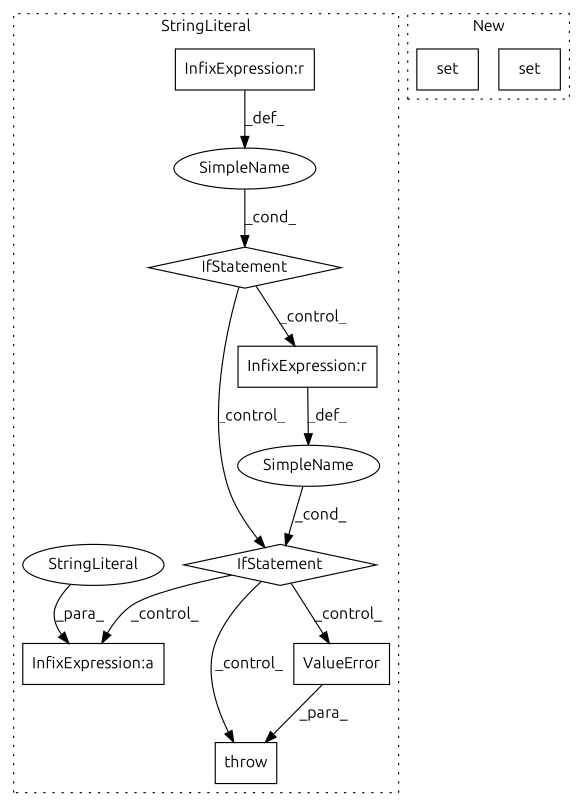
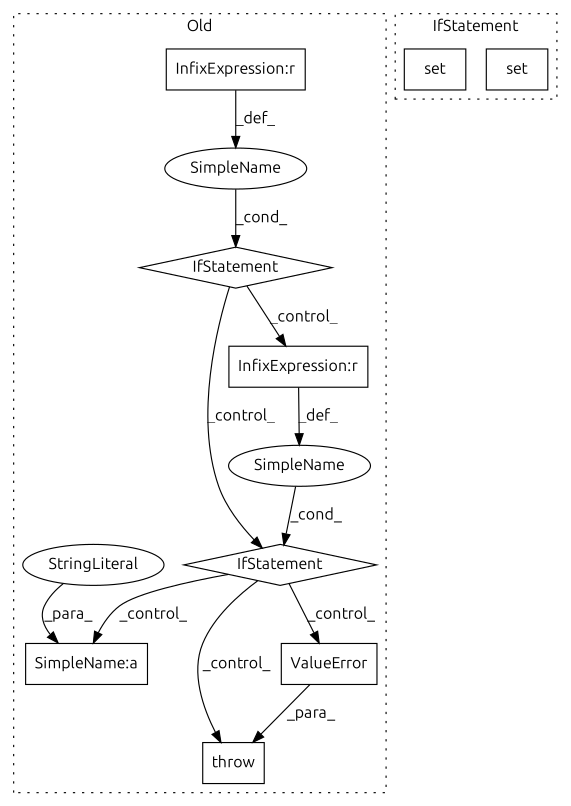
cluster "StringLiteral": label "StringLiteral" -> "Old"
cluster "New": label "New" -> "IfStatement"
node "InfixExpression:a": label "InfixExpression:a" -> "SimpleName:a"
